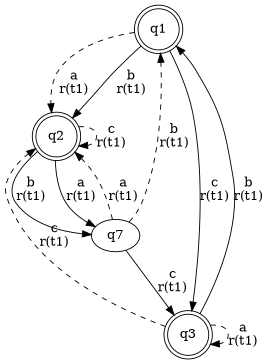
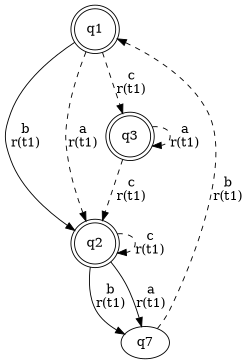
edge "q1" -> "q3": style solid -> dashed
edge "q3" -> "q1": removed, label "b r(t1)"
edge "q7" -> "q2": removed, label "a r(t1)"
edge "q7" -> "q3": removed, label "c r(t1)"
